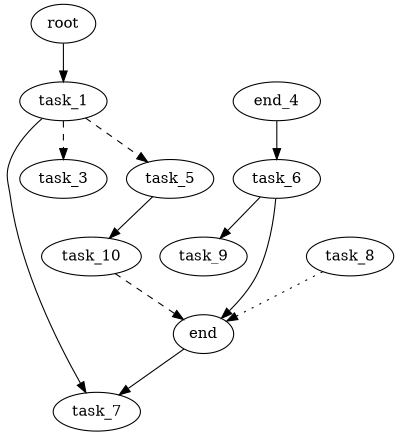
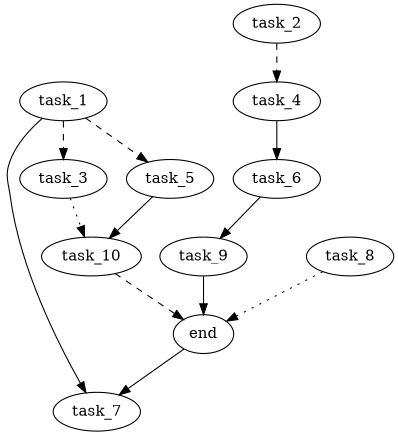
node "root": removed
node "task_2": added
node "end_4": label "end_4" -> "task_4"
edge "task_3" -> "task_10": added
edge "task_6" -> "end": now "task_9" -> "end"
